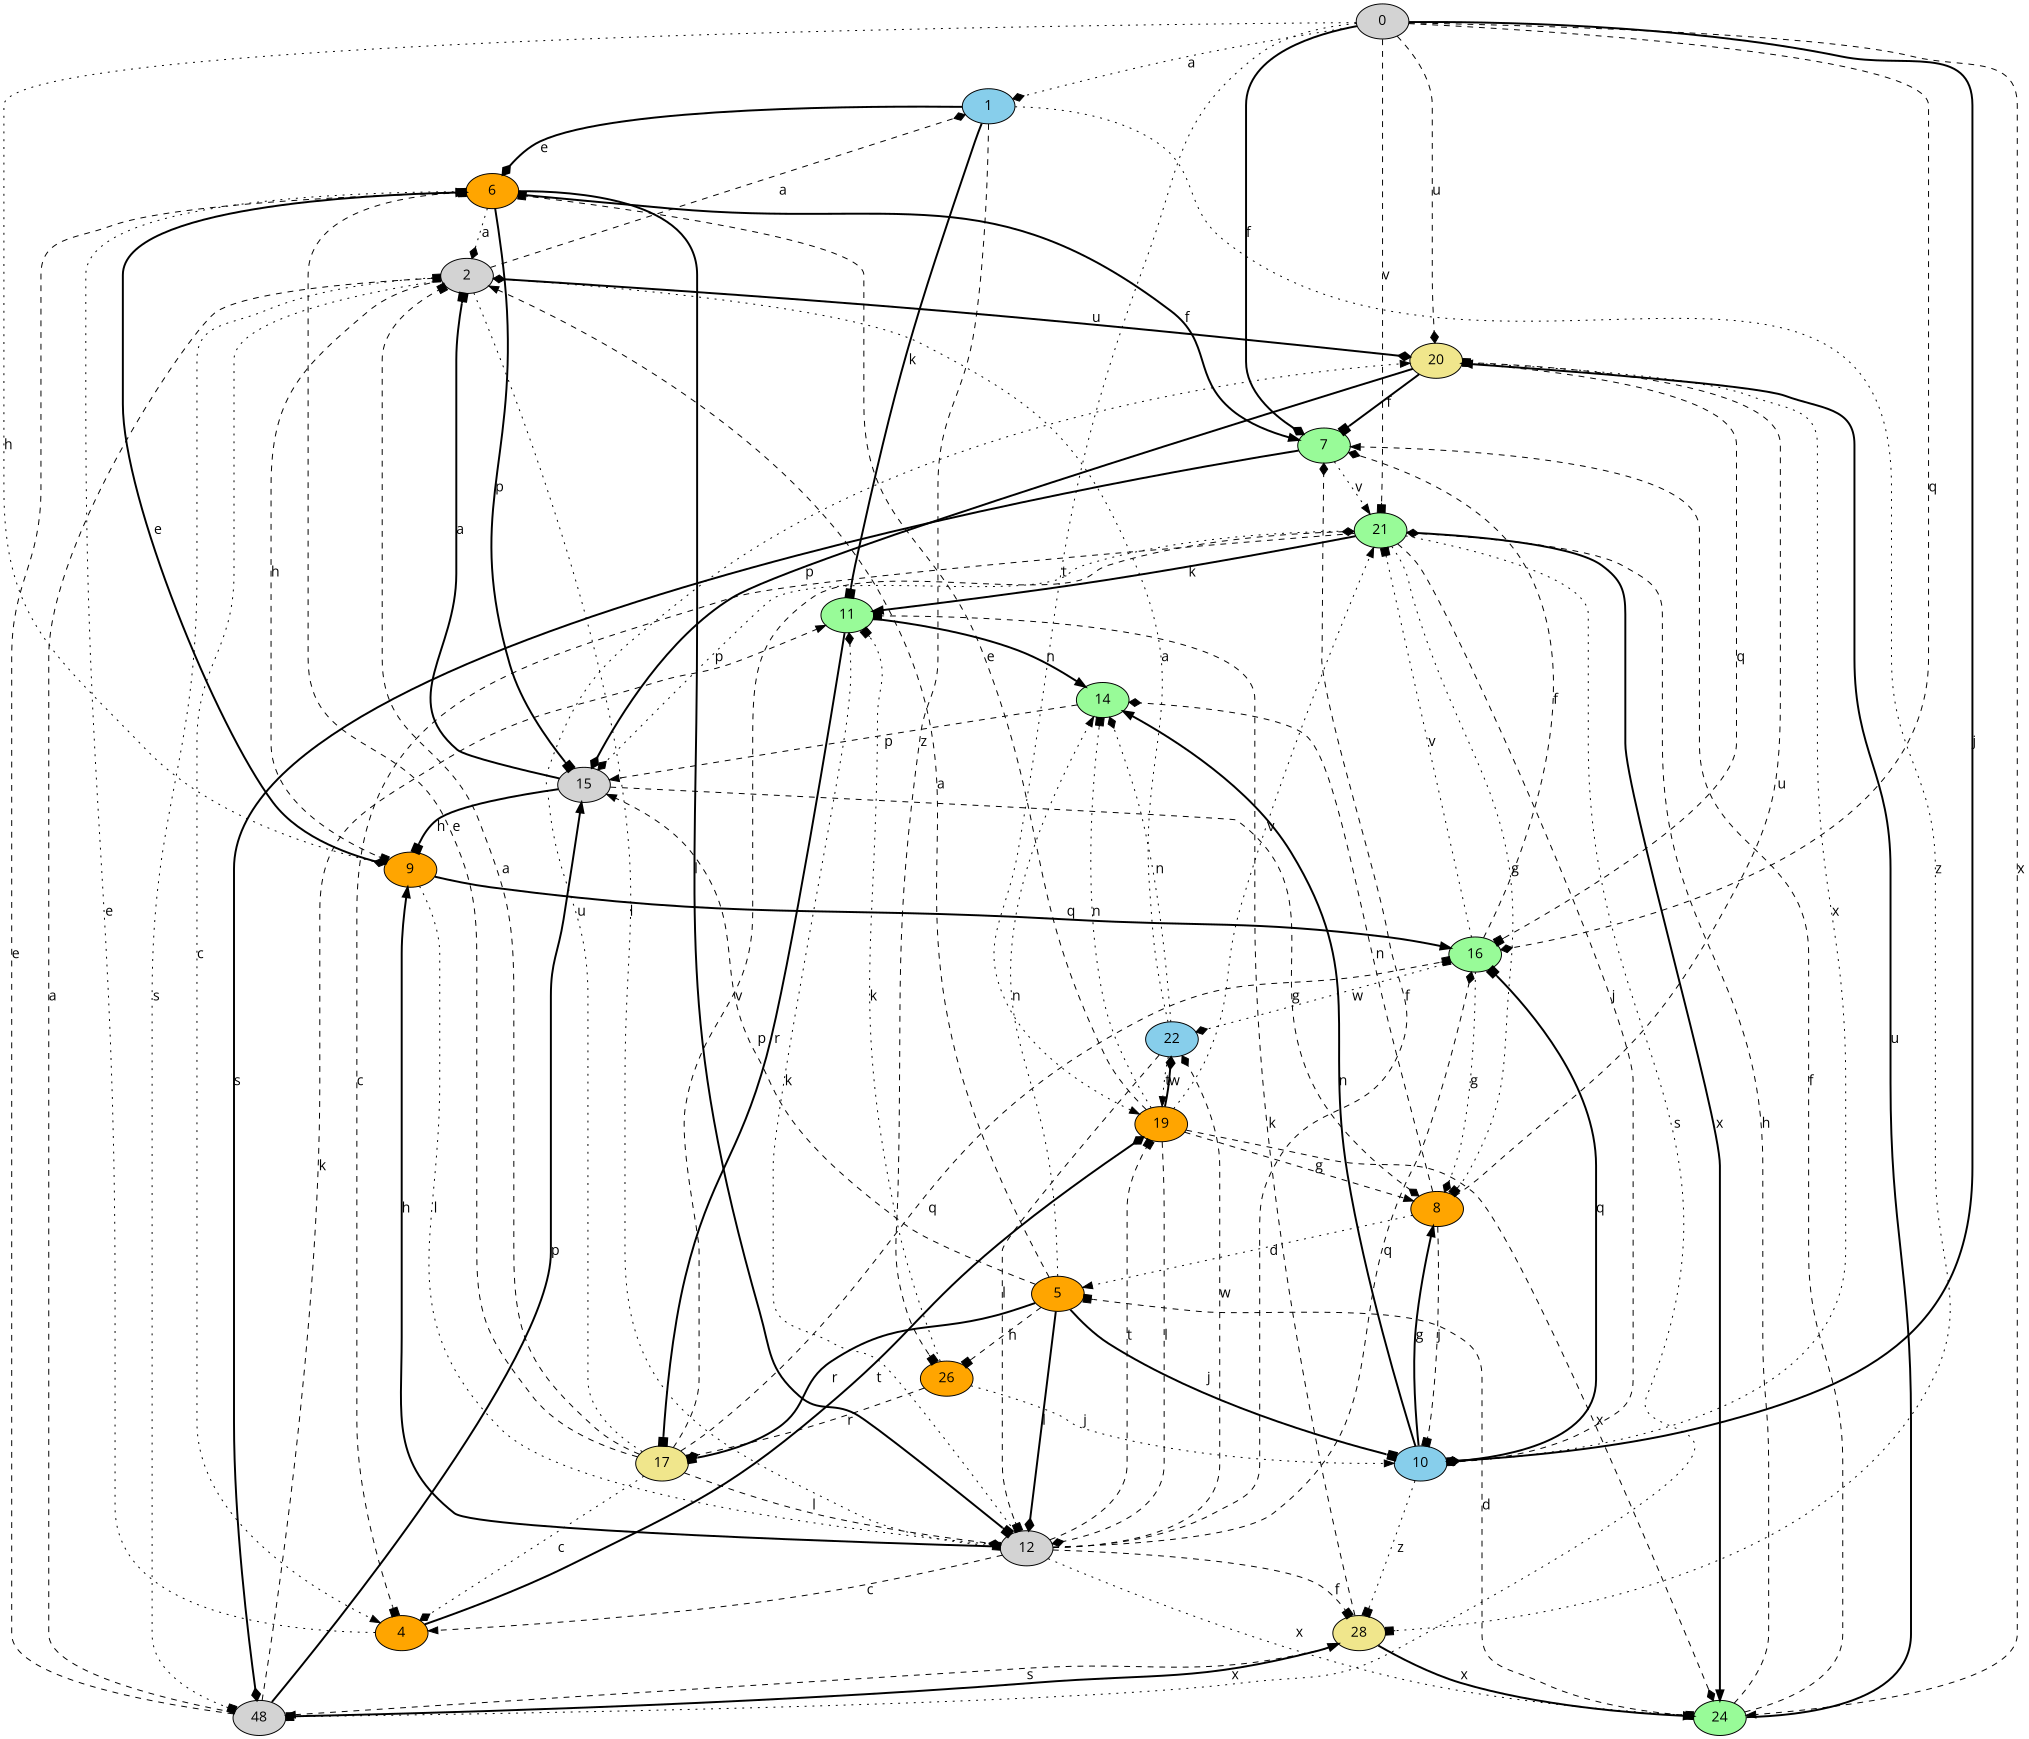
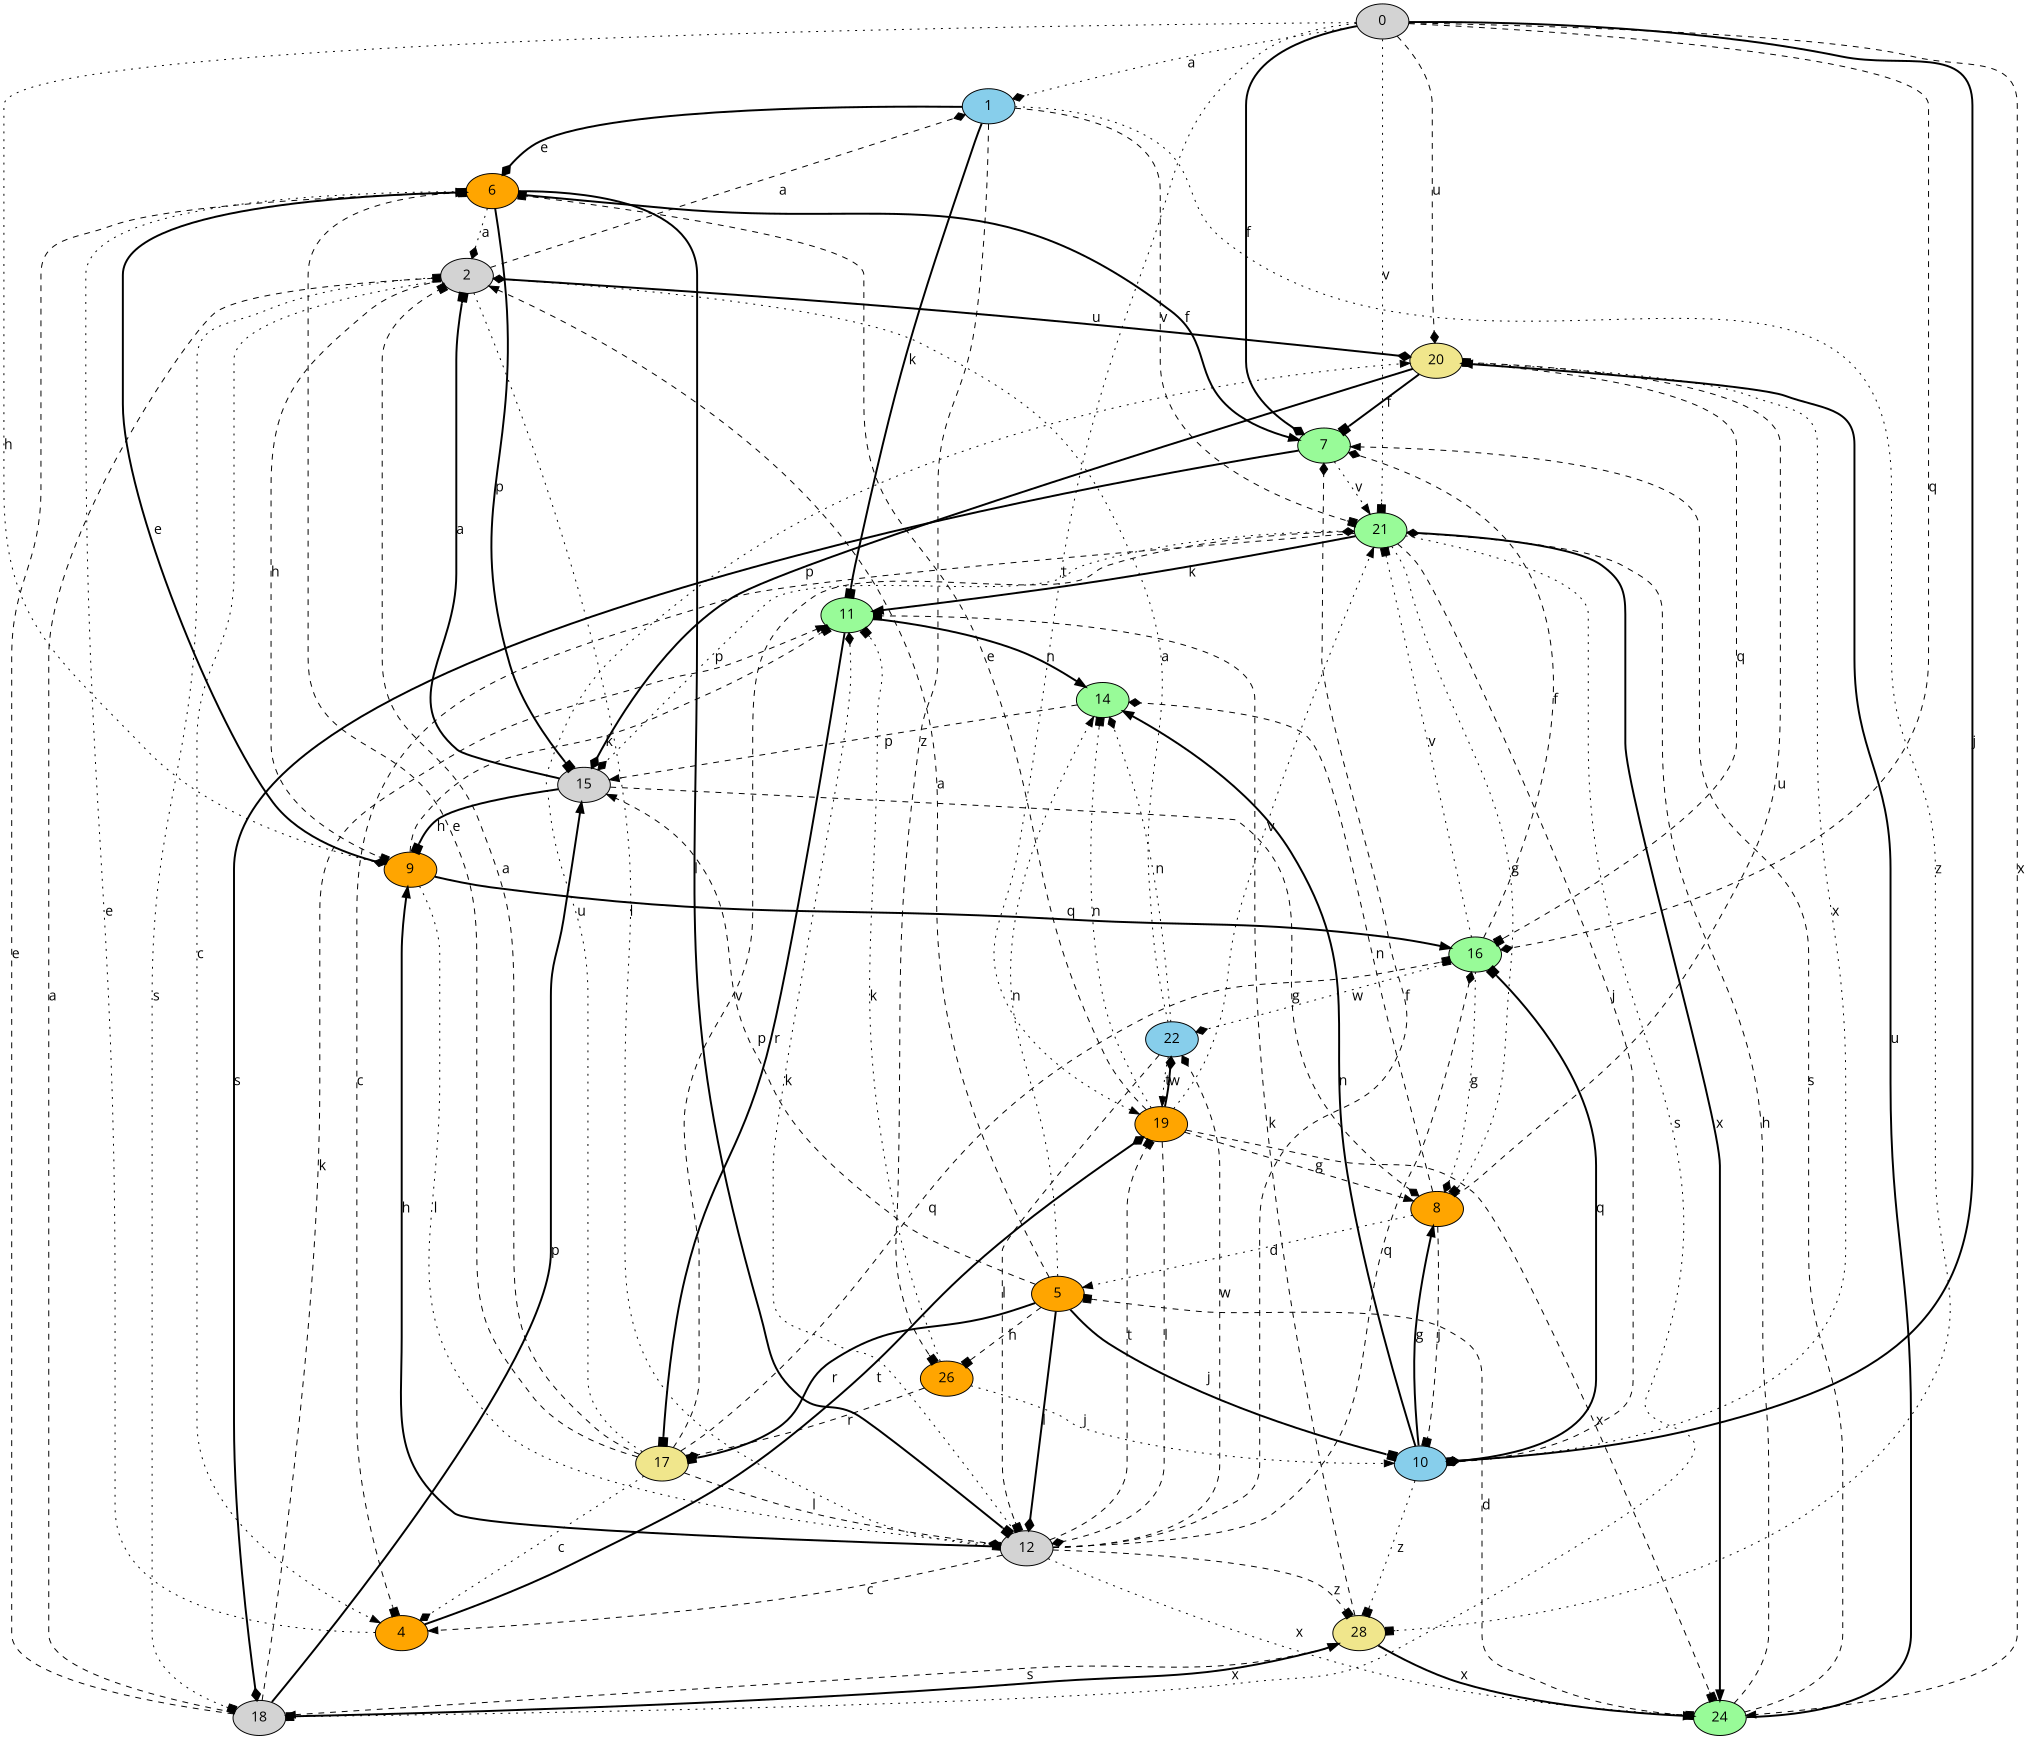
edge "0" -> "21": style dashed -> dotted
edge "1" -> "21": added, label "v"
edge "9" -> "11": added, label "k"
edge "24" -> "7": label "f" -> "s"
edge "19" -> "24": arrowhead diamond -> box
edge "12" -> "28": label "f" -> "z"
node "48": label "48" -> "18"
